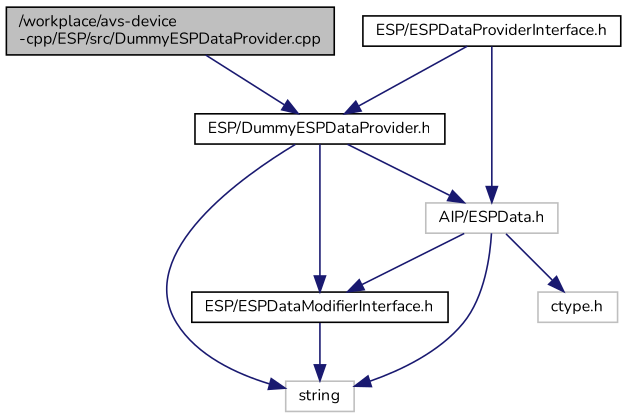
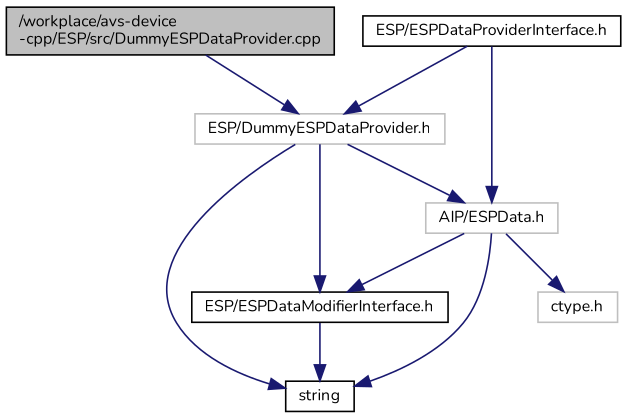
node "ESP/DummyESPDataProvider.h": color black -> grey75
node "string": color grey75 -> black
